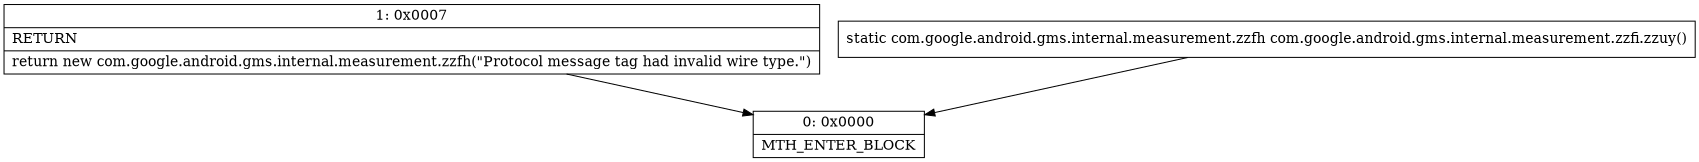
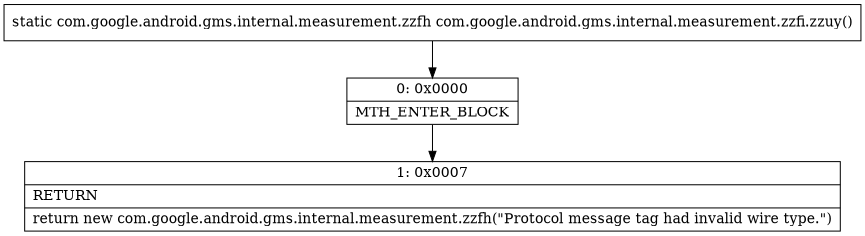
edge "1: 0x0007" -> "0: 0x0000": reversed
